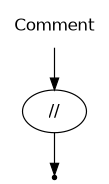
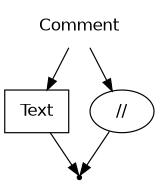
node "Text": added
